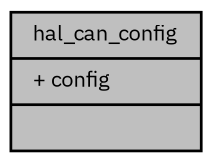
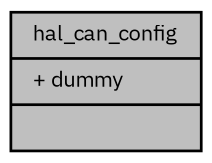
node "hal_can_config": text "+ config" -> "+ dummy"
